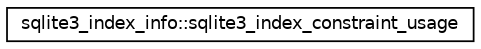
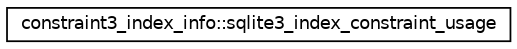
node "sqlite3_index_info::sqlite3_index_constraint_usage": label "sqlite3_index_info::sqlite3_index_constraint_usage" -> "constraint3_index_info::sqlite3_index_constraint_usage"
